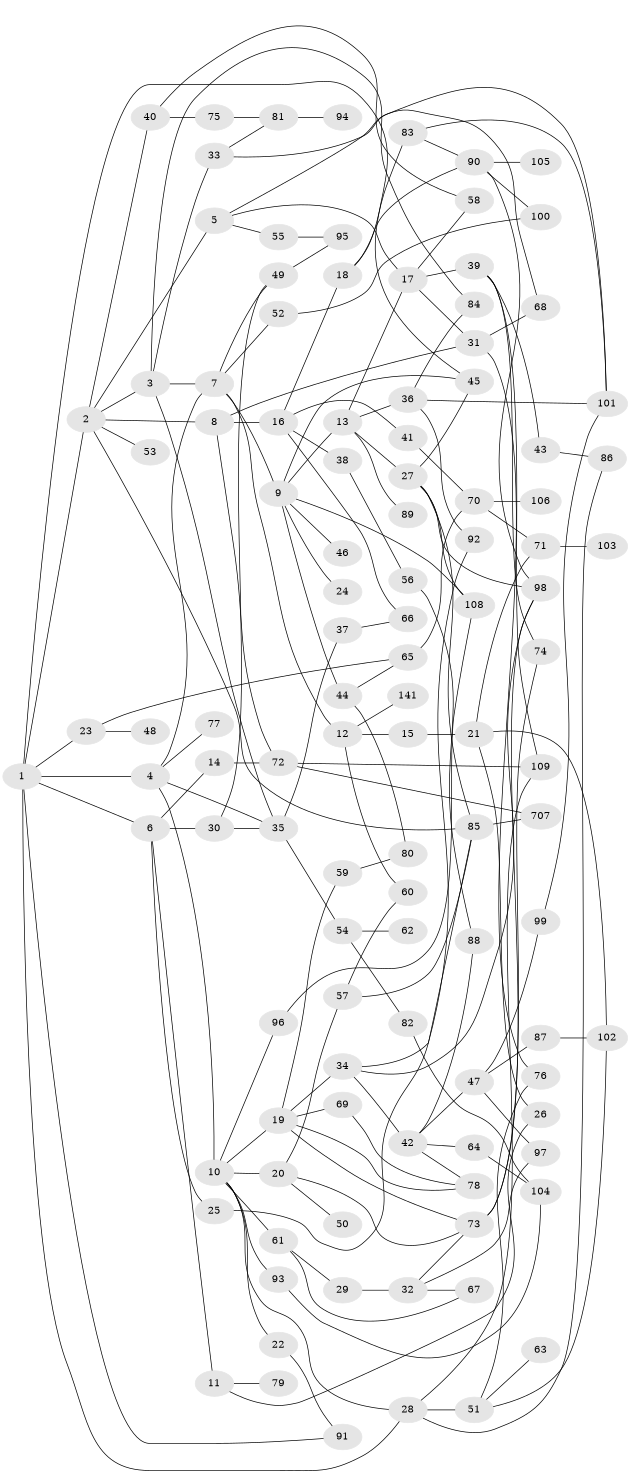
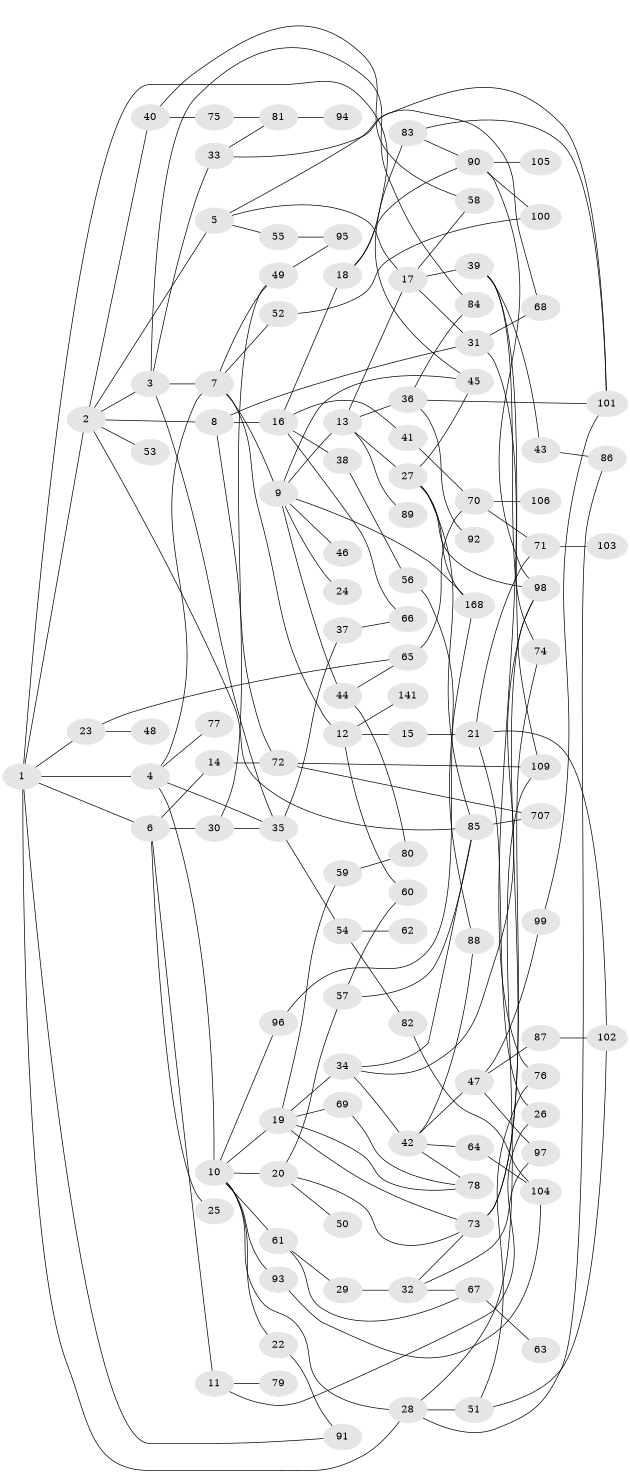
node "108": label "108" -> "168"
edge "92" -- "25": removed
edge "63" -- "51": now "63" -- "67"
